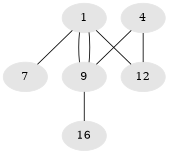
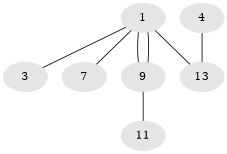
edge "4" -- "9": removed
node "3": added
node "12": label "12" -> "13"
node "16": label "16" -> "11"
